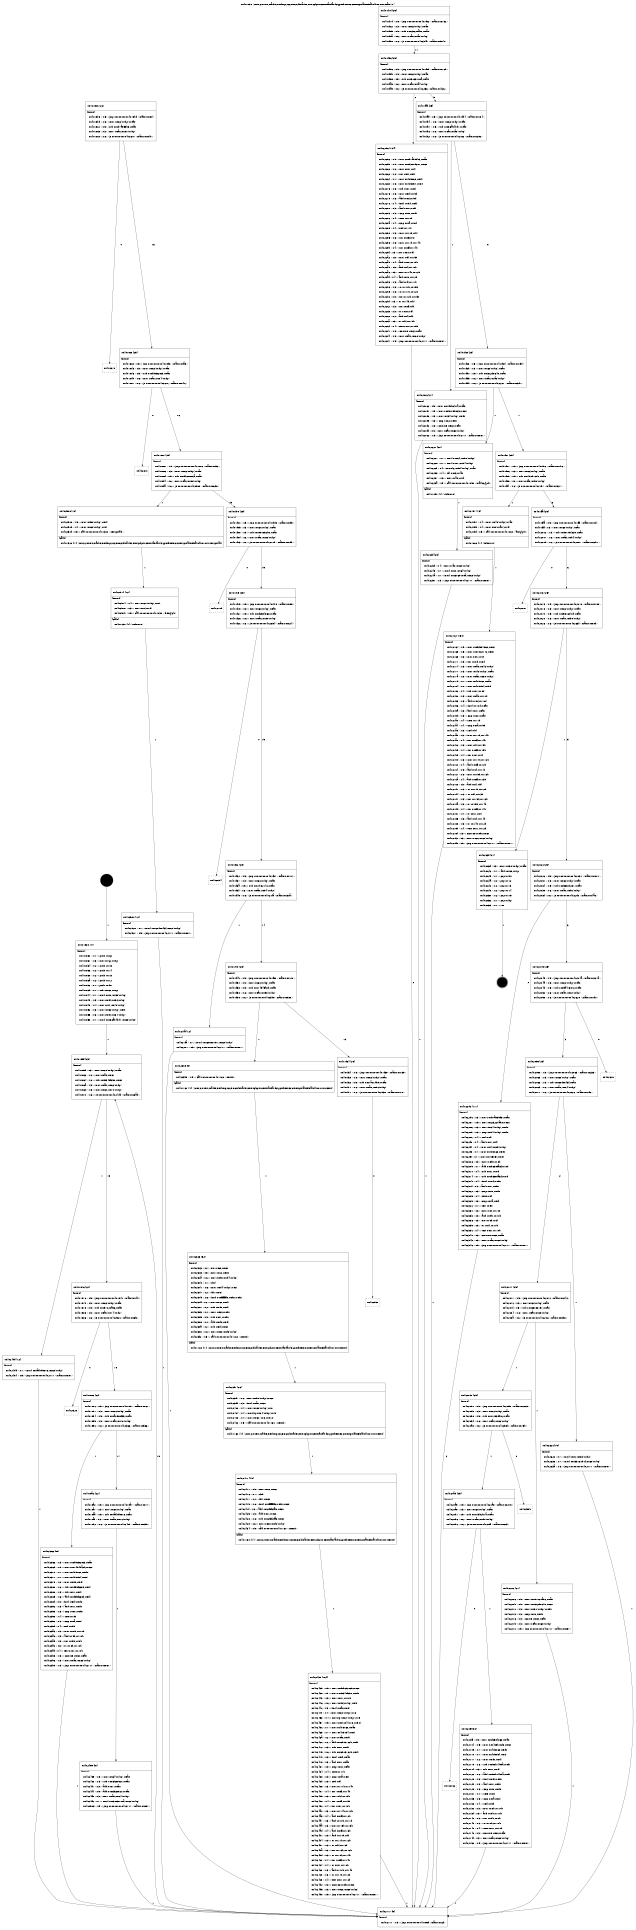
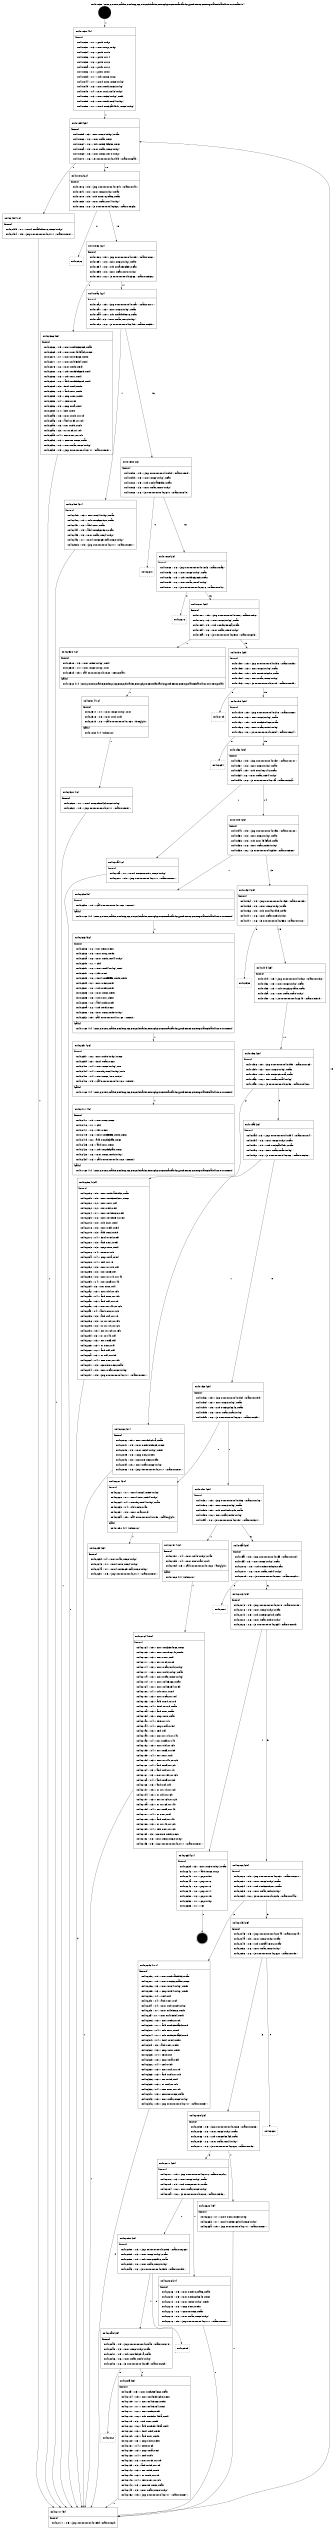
edge "0x401ea2 [22]" -> "0x401eb8 [22]": added, label "16"
edge "0x401f64 [25]" -> "0x401f7d [25]": added, label "13"
edge "0x40223f [23]" -> "0x402717 [5]": removed, label "1"
node "0x402439 [164]": removed
